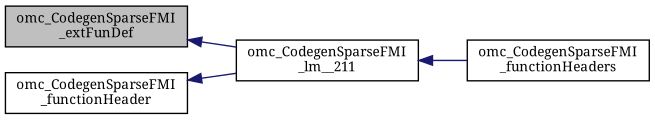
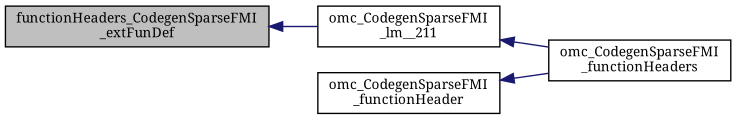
node "omc_CodegenSparseFMI _extFunDef": label "omc_CodegenSparseFMI _extFunDef" -> "functionHeaders_CodegenSparseFMI _extFunDef"
edge "omc_CodegenSparseFMI _lm__211" -> "omc_CodegenSparseFMI _functionHeader": now "omc_CodegenSparseFMI _functionHeaders" -> "omc_CodegenSparseFMI _functionHeader"
